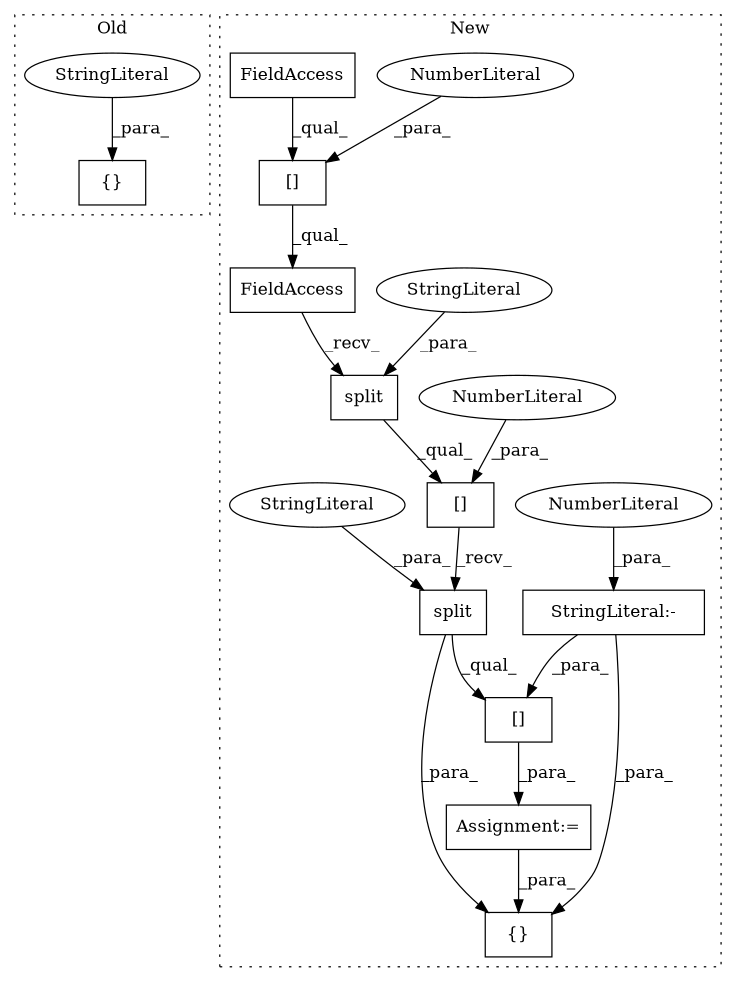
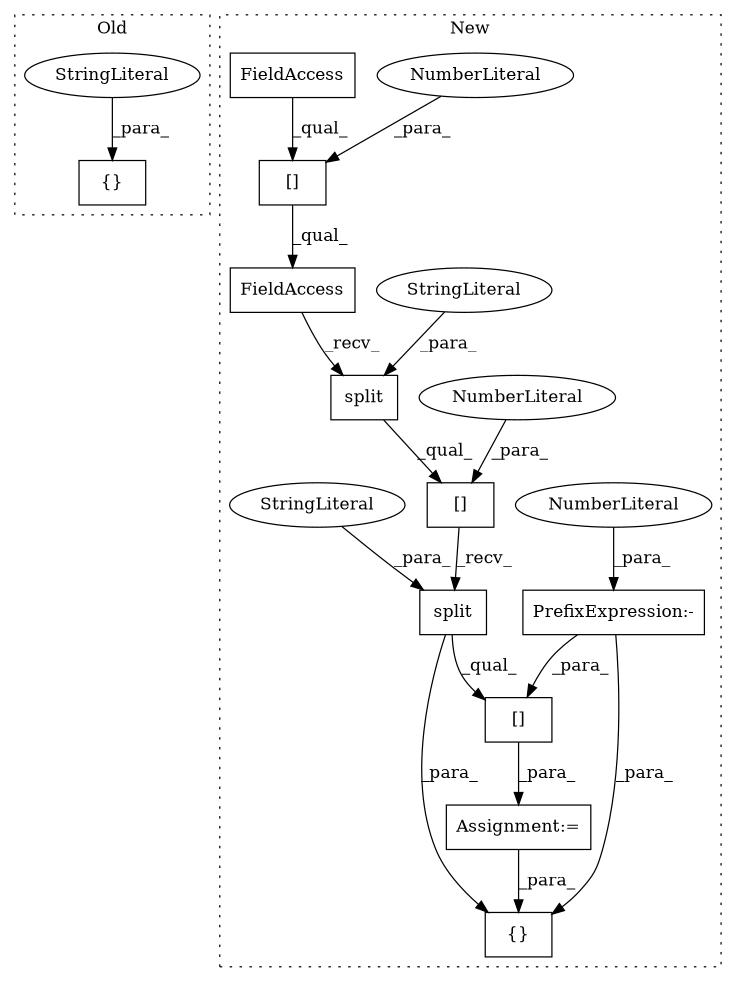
node "StringLiteral:-": label "StringLiteral:-" -> "PrefixExpression:-"
